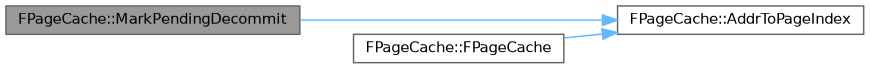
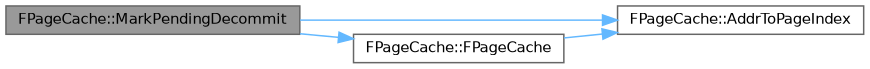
edge "FPageCache::MarkPendingDecommit" -> "FPageCache::FPageCache": added
